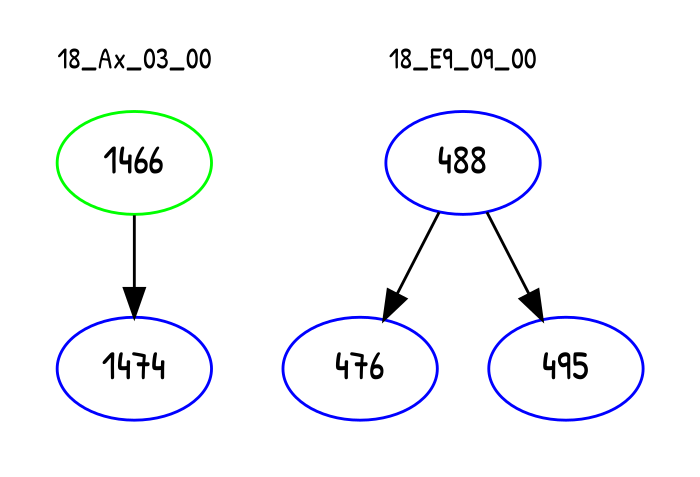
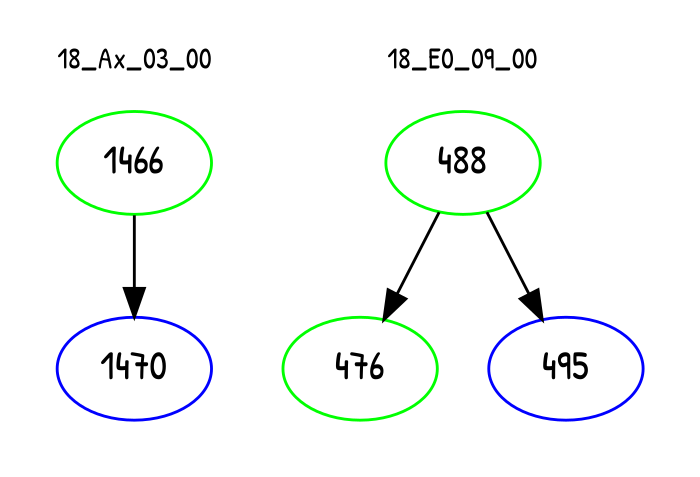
cluster "18_E9_09_00": label "18_E9_09_00" -> "18_E0_09_00"
node "488": color blue -> green
node "1474": label "1474" -> "1470"
node "476": color blue -> green
